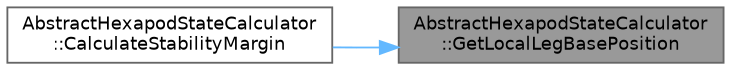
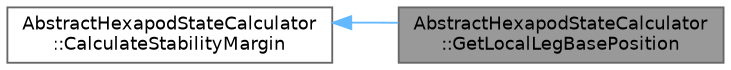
edge "AbstractHexapodStateCalculator ::CalculateStabilityMargin" -> "AbstractHexapodStateCalculator ::GetLocalLegBasePosition": reversed
